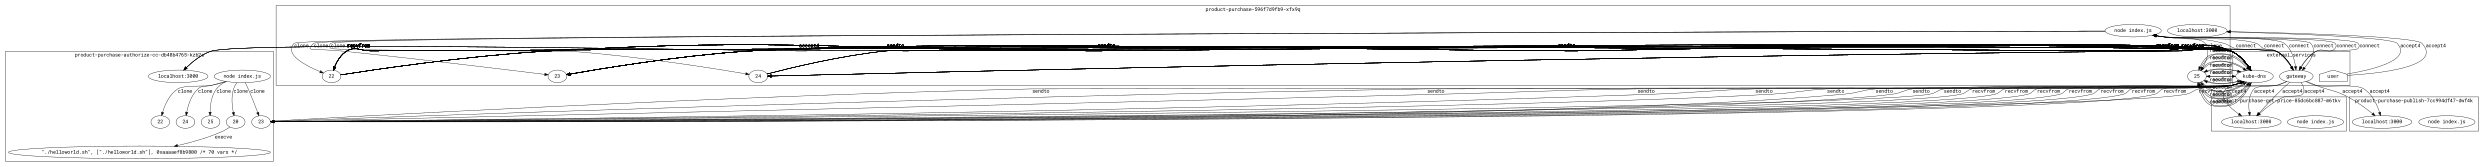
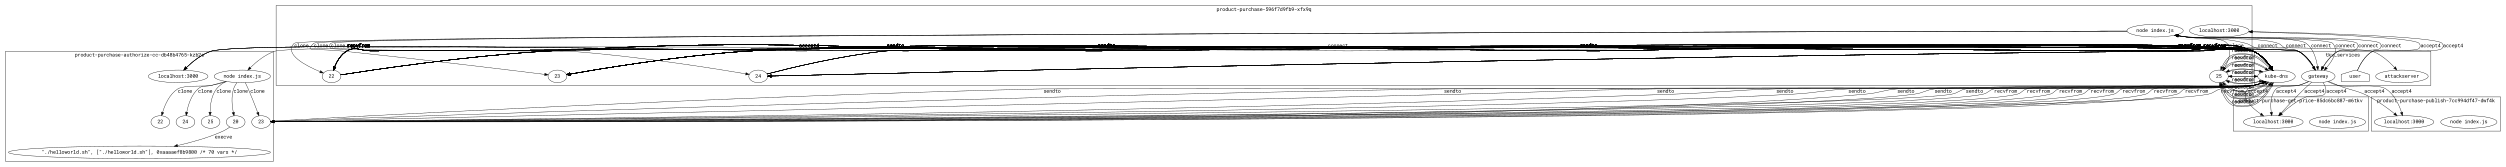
cluster "external_services": label "external_services" -> "tkv_services"
node "attackserver": added
